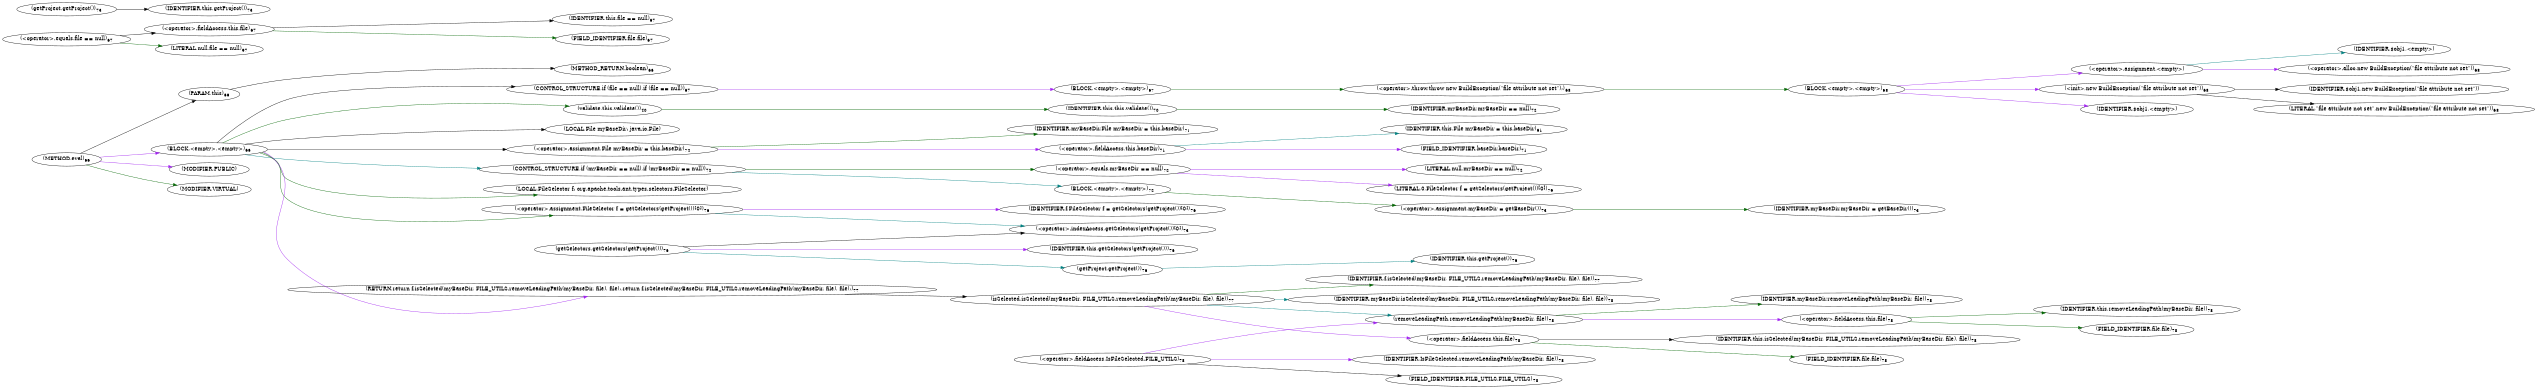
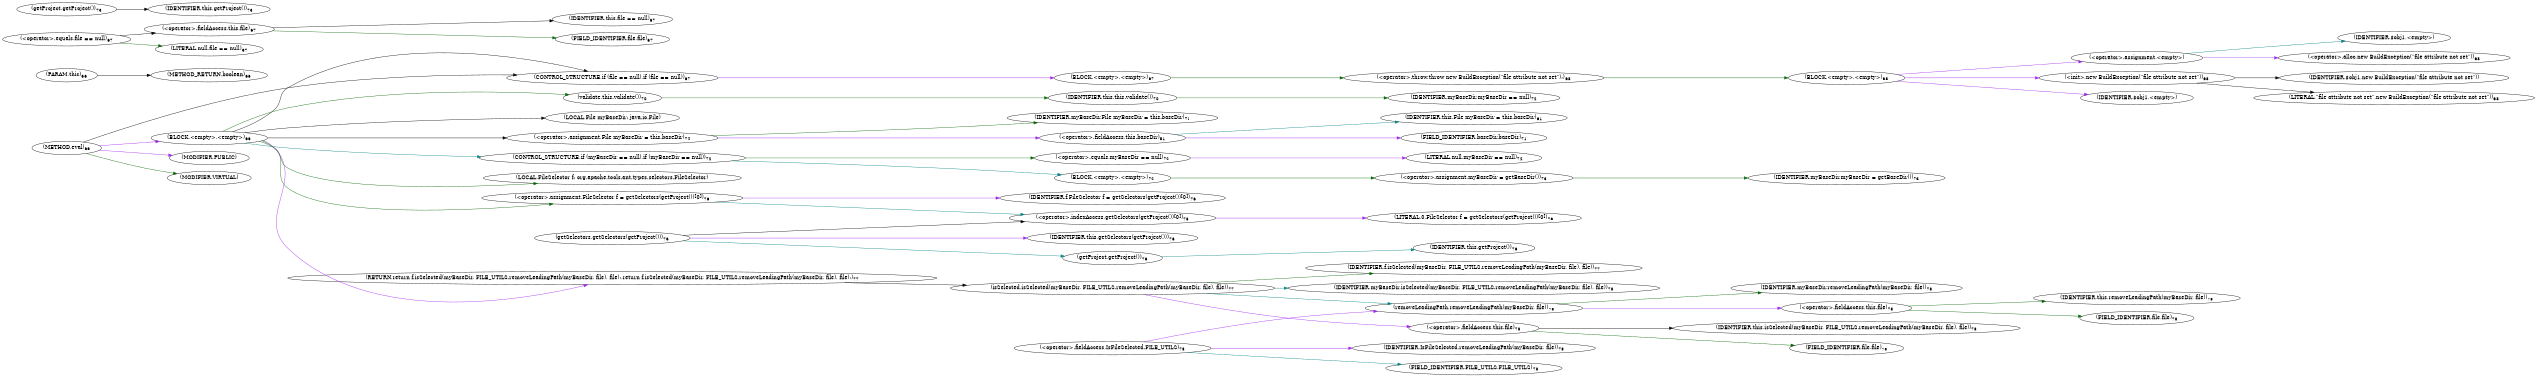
node "(validate,this.validate())": text "40" -> "70"
edge "(METHOD,eval)" -> "(PARAM,this)": now "(METHOD,eval)" -> "(CONTROL_STRUCTURE,if (file == null),if (file == null))"
node "(<operator>.fieldAccess,this.baseDir)": text "71" -> "51"
edge "(<operator>.equals,myBaseDir == null)" -> "(LITERAL,0,FileSelector f = getSelectors(getProject())[0])": now "(<operator>.indexAccess,getSelectors(getProject())[0])" -> "(LITERAL,0,FileSelector f = getSelectors(getProject())[0])"
edge "(<operator>.fieldAccess,IsFileSelected.FILE_UTILS)" -> "(FIELD_IDENTIFIER,FILE_UTILS,FILE_UTILS)": color black -> teal
